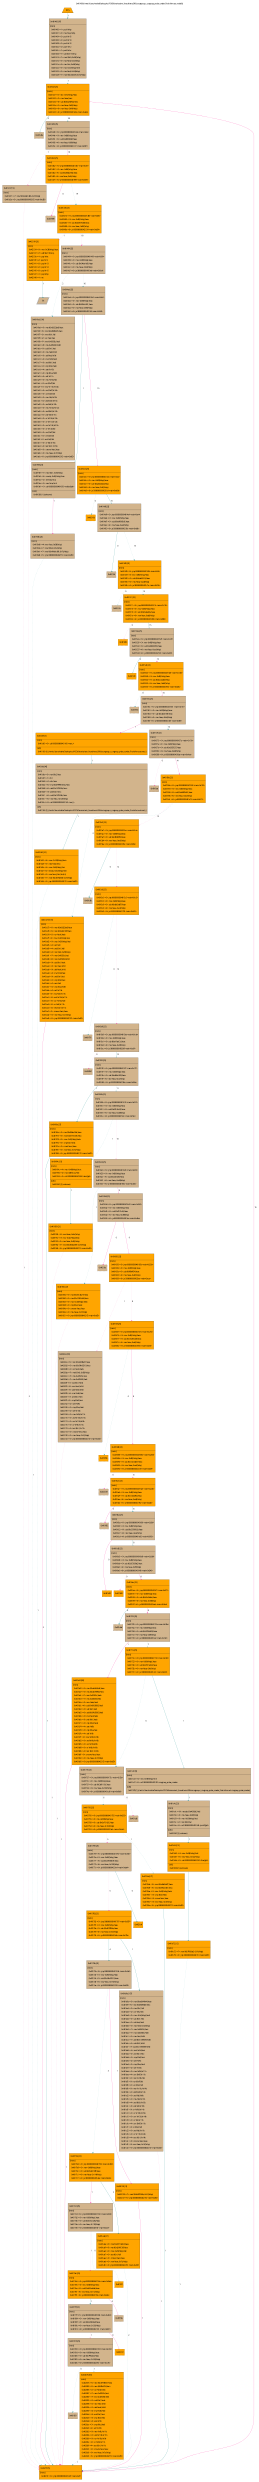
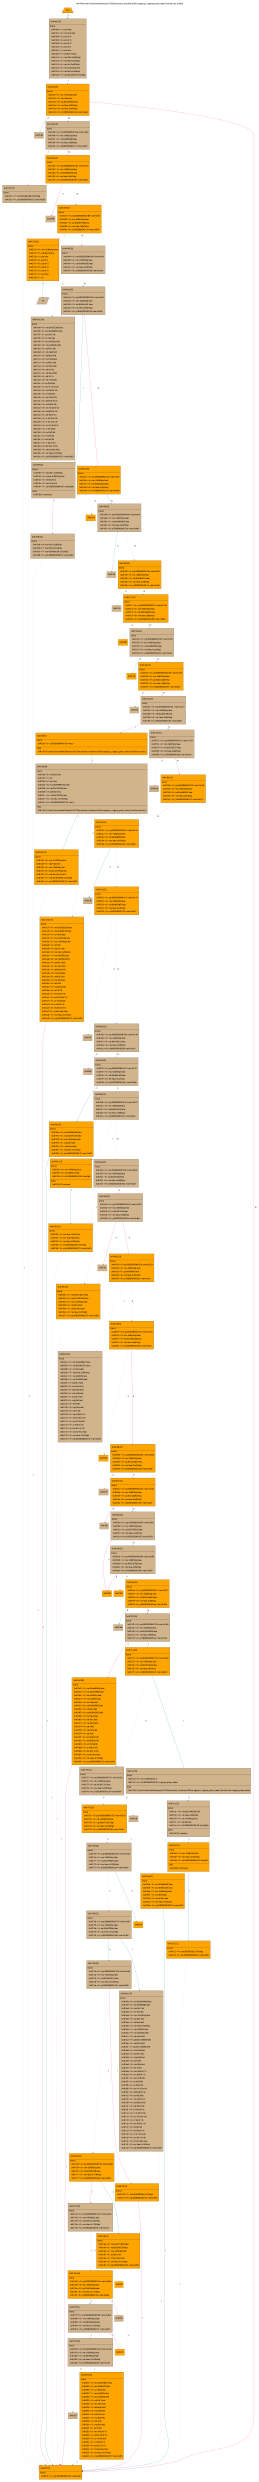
edge "0x4016d3 [25]" -> "0x4016ec [25]": now "0x4016d3 [25]" -> "0x401d92"
node "0x401782 [25]": fillcolor orange -> tan
